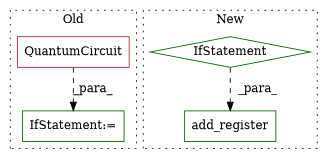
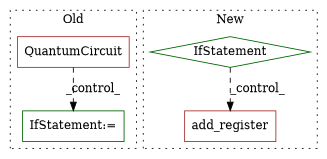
edge "QuantumCircuit" -> "IfStatement:=": label "_para_" -> "_control_"
edge "IfStatement" -> "add_register": label "_para_" -> "_control_"
node "add_register": color darkgreen -> brown
